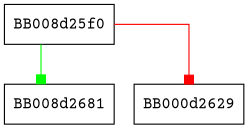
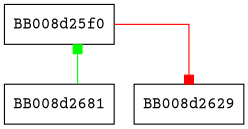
edge "BB008d25f0" -> "BB008d2681": reversed
node "BB000d2629": label "BB000d2629" -> "BB008d2629"
